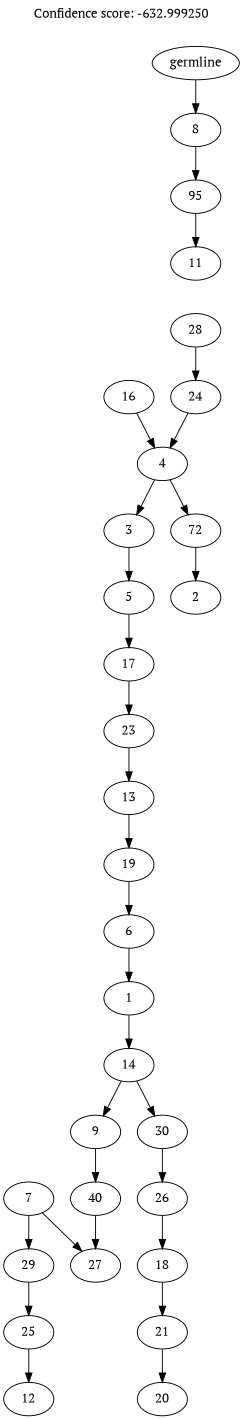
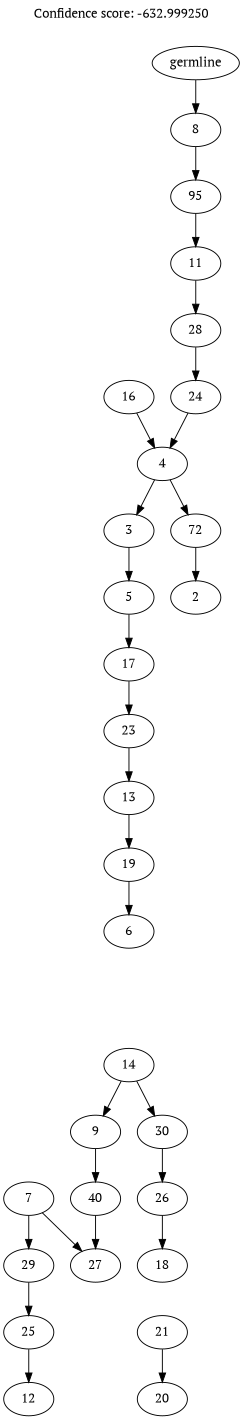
edge "11" -> "28": added
node "1": removed
edge "18" -> "21": removed
